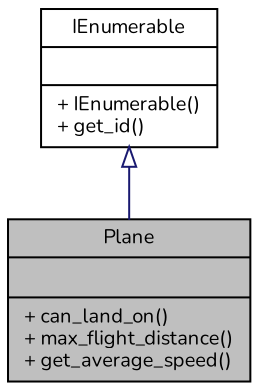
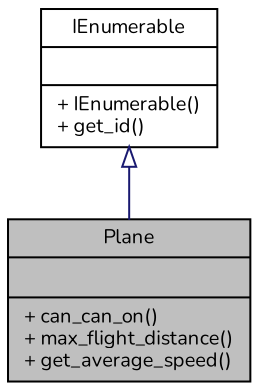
node "Plane": text "+ can_land_on()" -> "+ can_can_on()"
